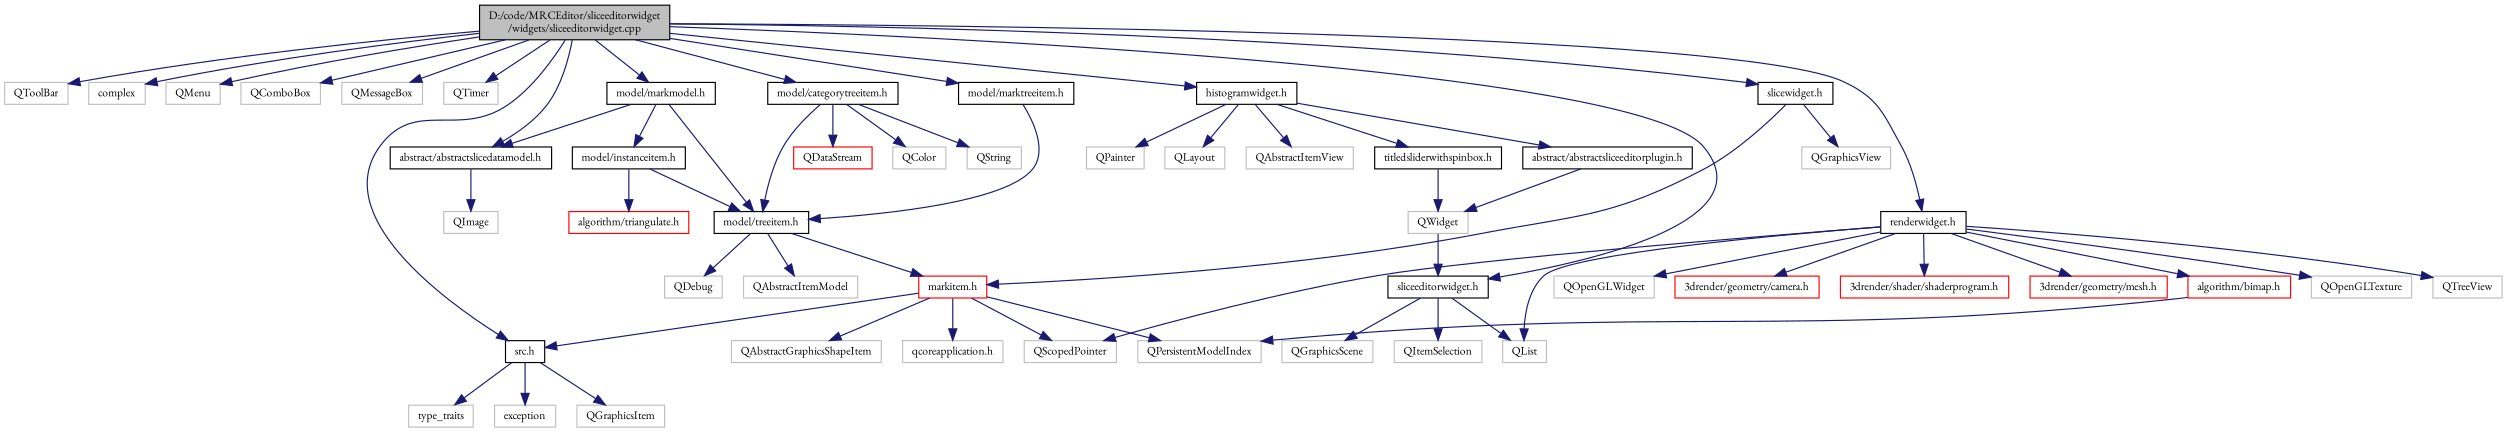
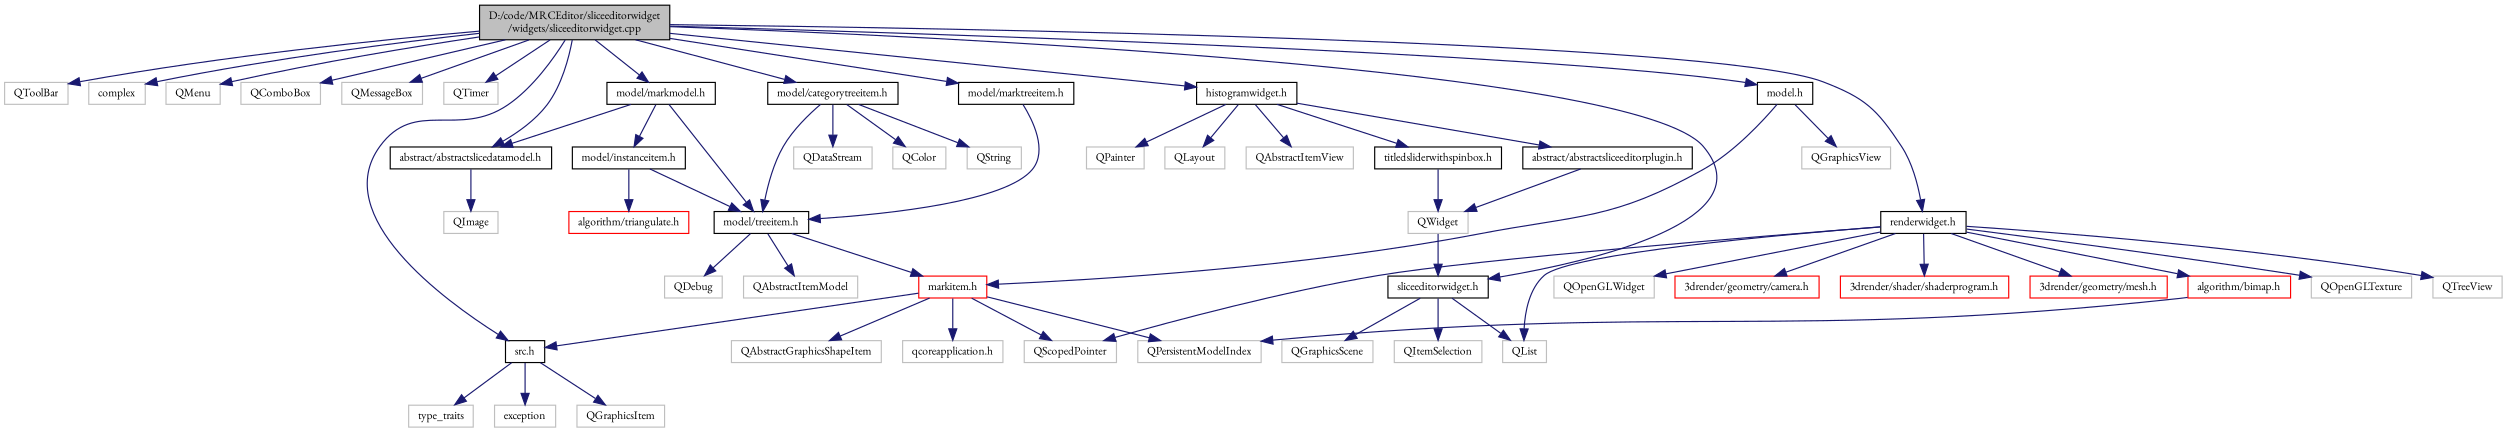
node "slicewidget.h": label "slicewidget.h" -> "model.h"
node "QDataStream": color red -> grey75
